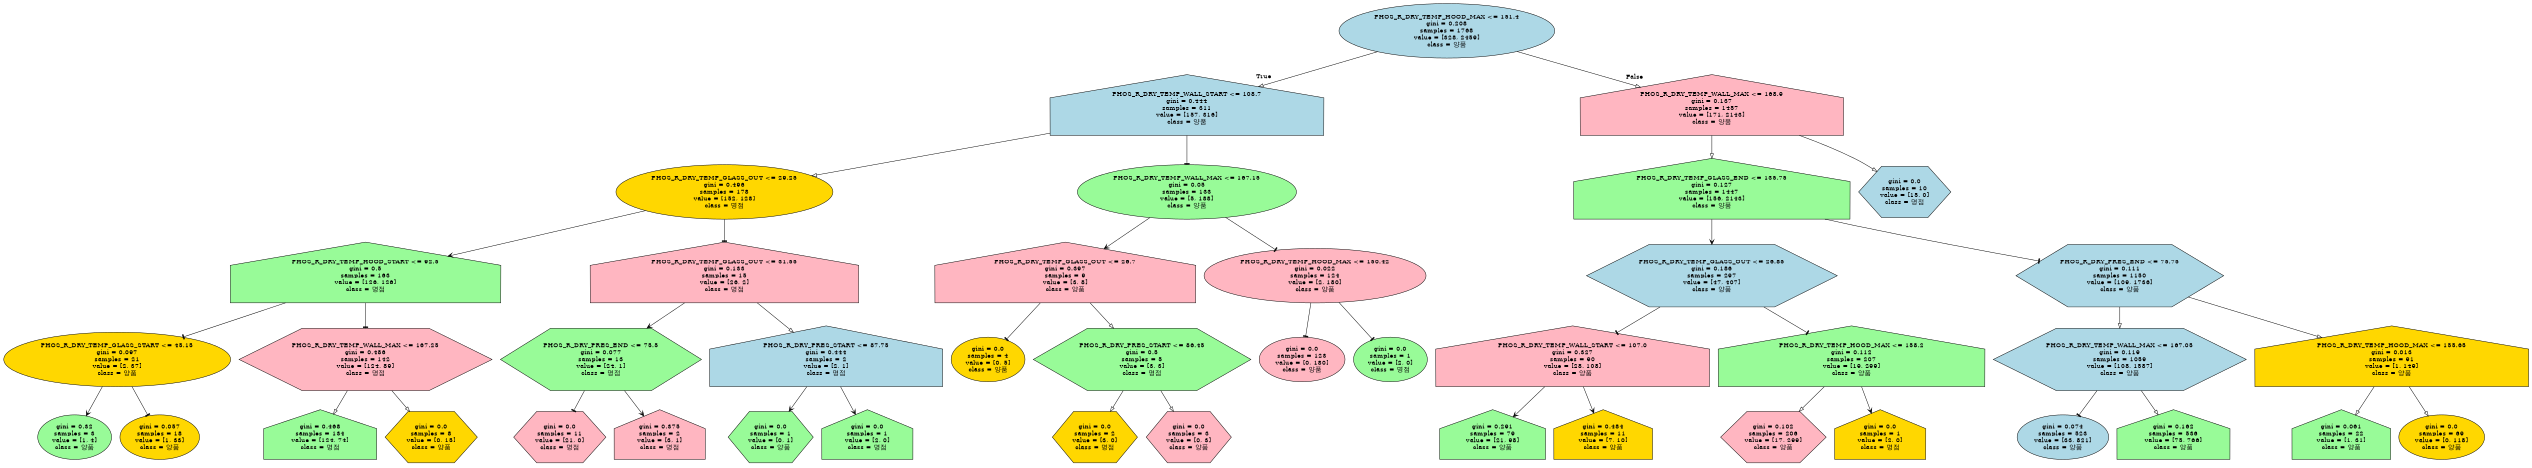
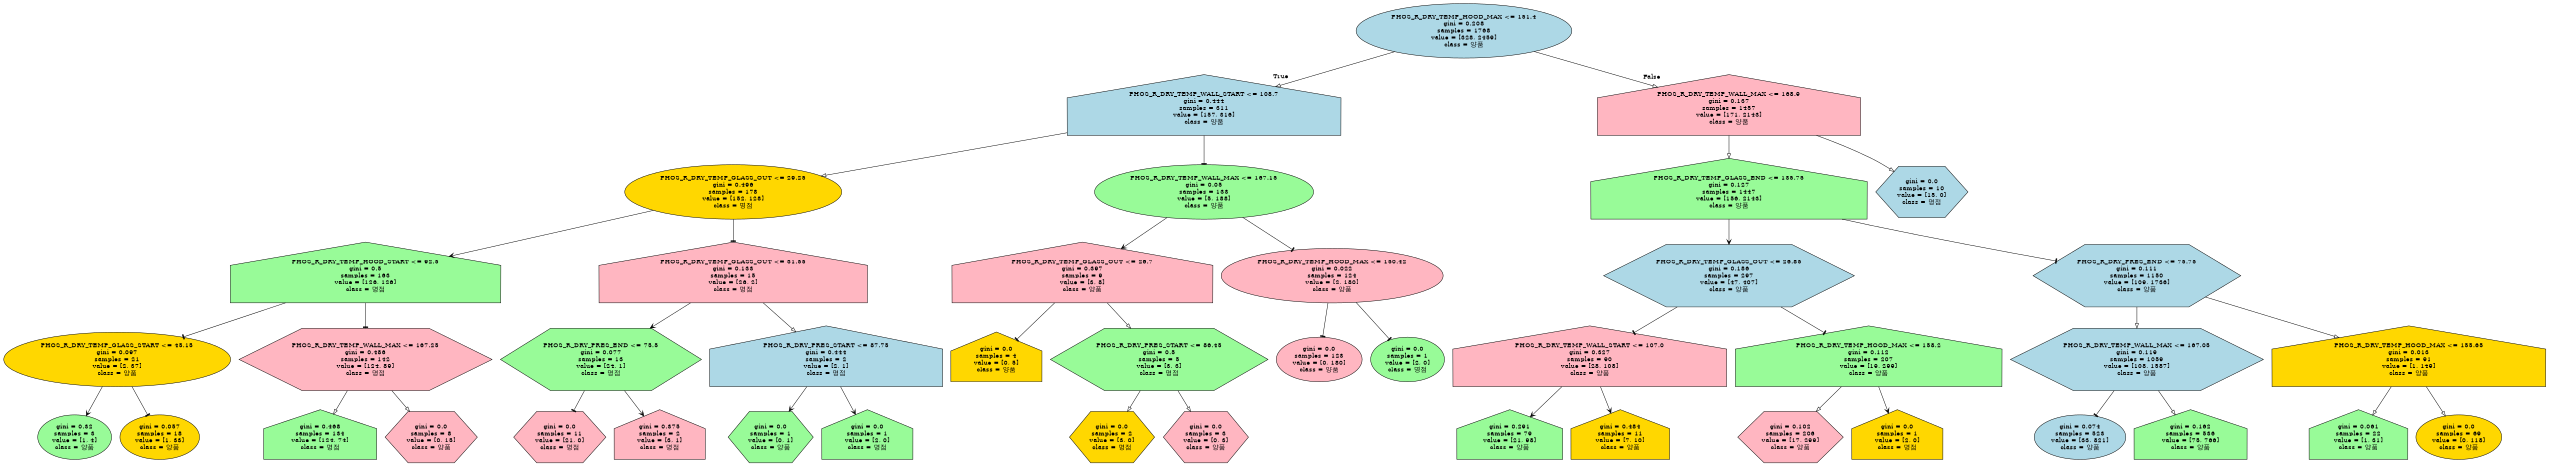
node "gini = 0.0 samples = 4 value = [0, 5] class = 양품": shape ellipse -> house
node "gini = 0.0 samples = 8 value = [0, 15] class = 양품": fillcolor gold -> lightpink
